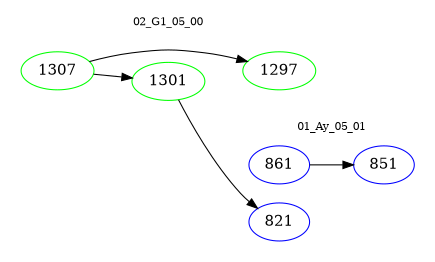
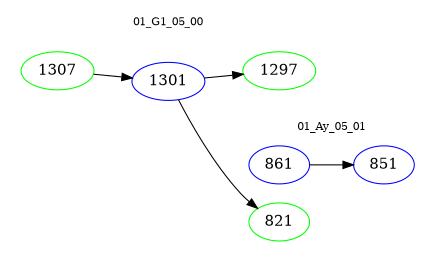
cluster "02_G1_05_00": label "02_G1_05_00" -> "01_G1_05_00"
edge "1307" -> "1297": now "1301" -> "1297"
node "1301": color green -> blue
node "821": color blue -> green
